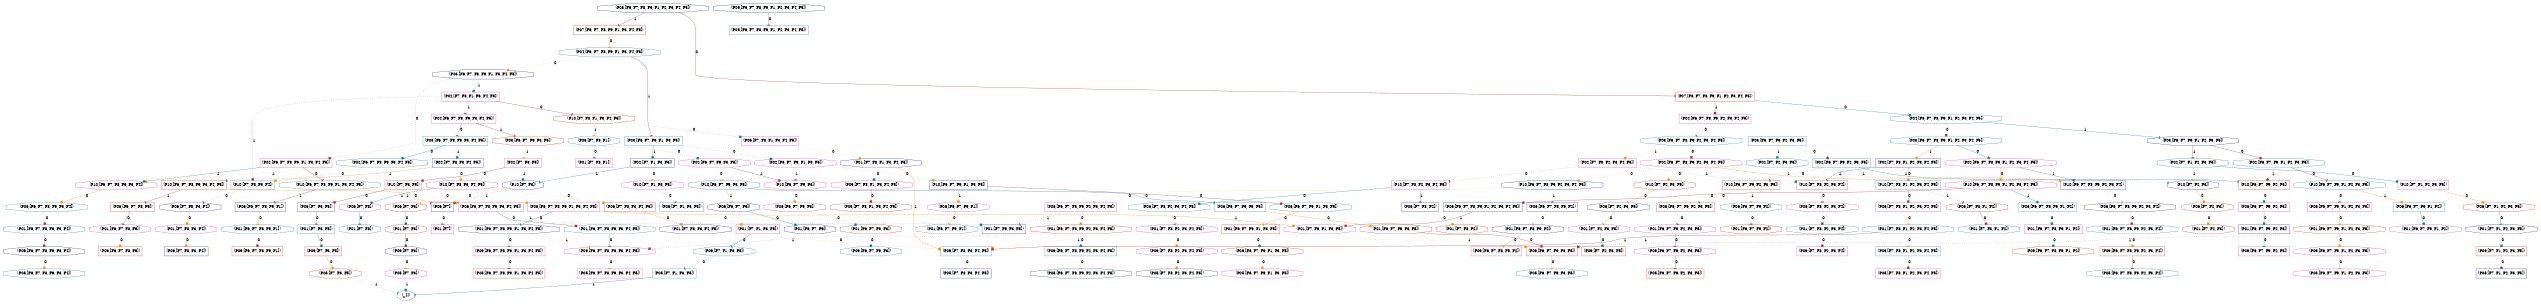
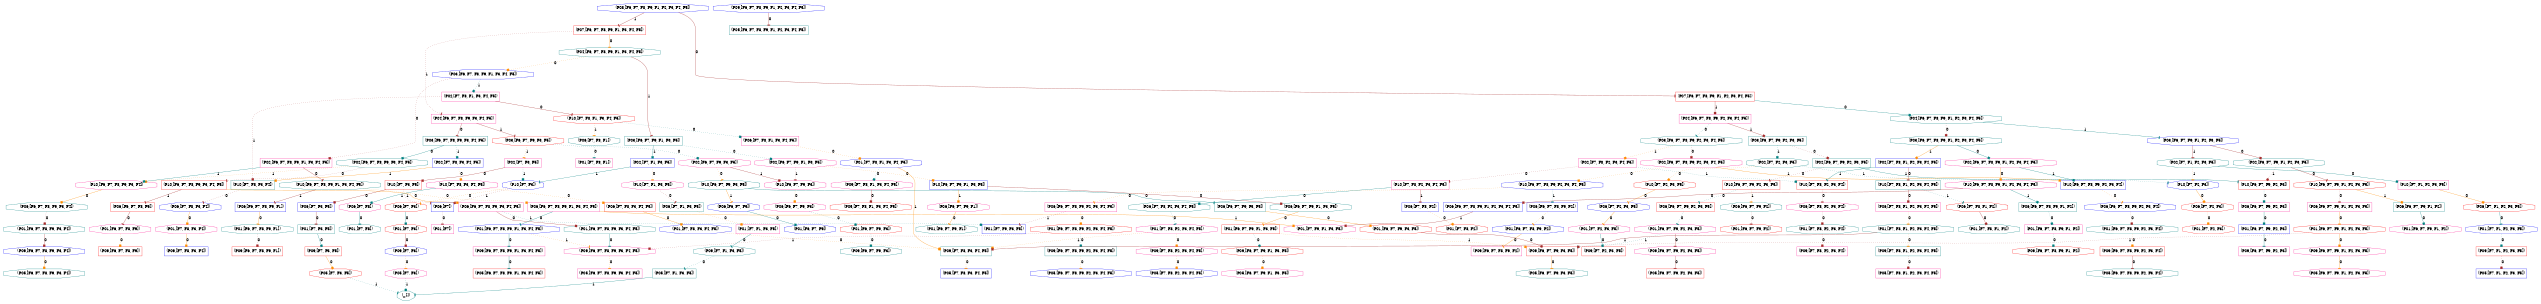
edge "(P02,[F7, F8, F1, F3, F4, F5])" -> "(P04,[F6, F7, F8, F9, F3, F4, F5])": now "(P07,[F6, F7, F8, F9, F1, F3, F4, F5])" -> "(P04,[F6, F7, F8, F9, F3, F4, F5])"
edge "(P04,[F6, F7, F8, F9, F2, F3, F4, F5])" -> "(P03,[F6, F7, F9, F2, F3, F5])": added, label "1"
node "(P10,[F6, F7, F9, F1, F2, F3, F5])": color teal -> red
